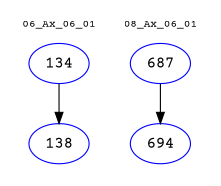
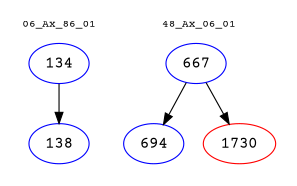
cluster "06_Ax_06_01": label "06_Ax_06_01" -> "06_Ax_86_01"
cluster "08_Ax_06_01": label "08_Ax_06_01" -> "48_Ax_06_01"
node "687": label "687" -> "667"
node "1730": added
